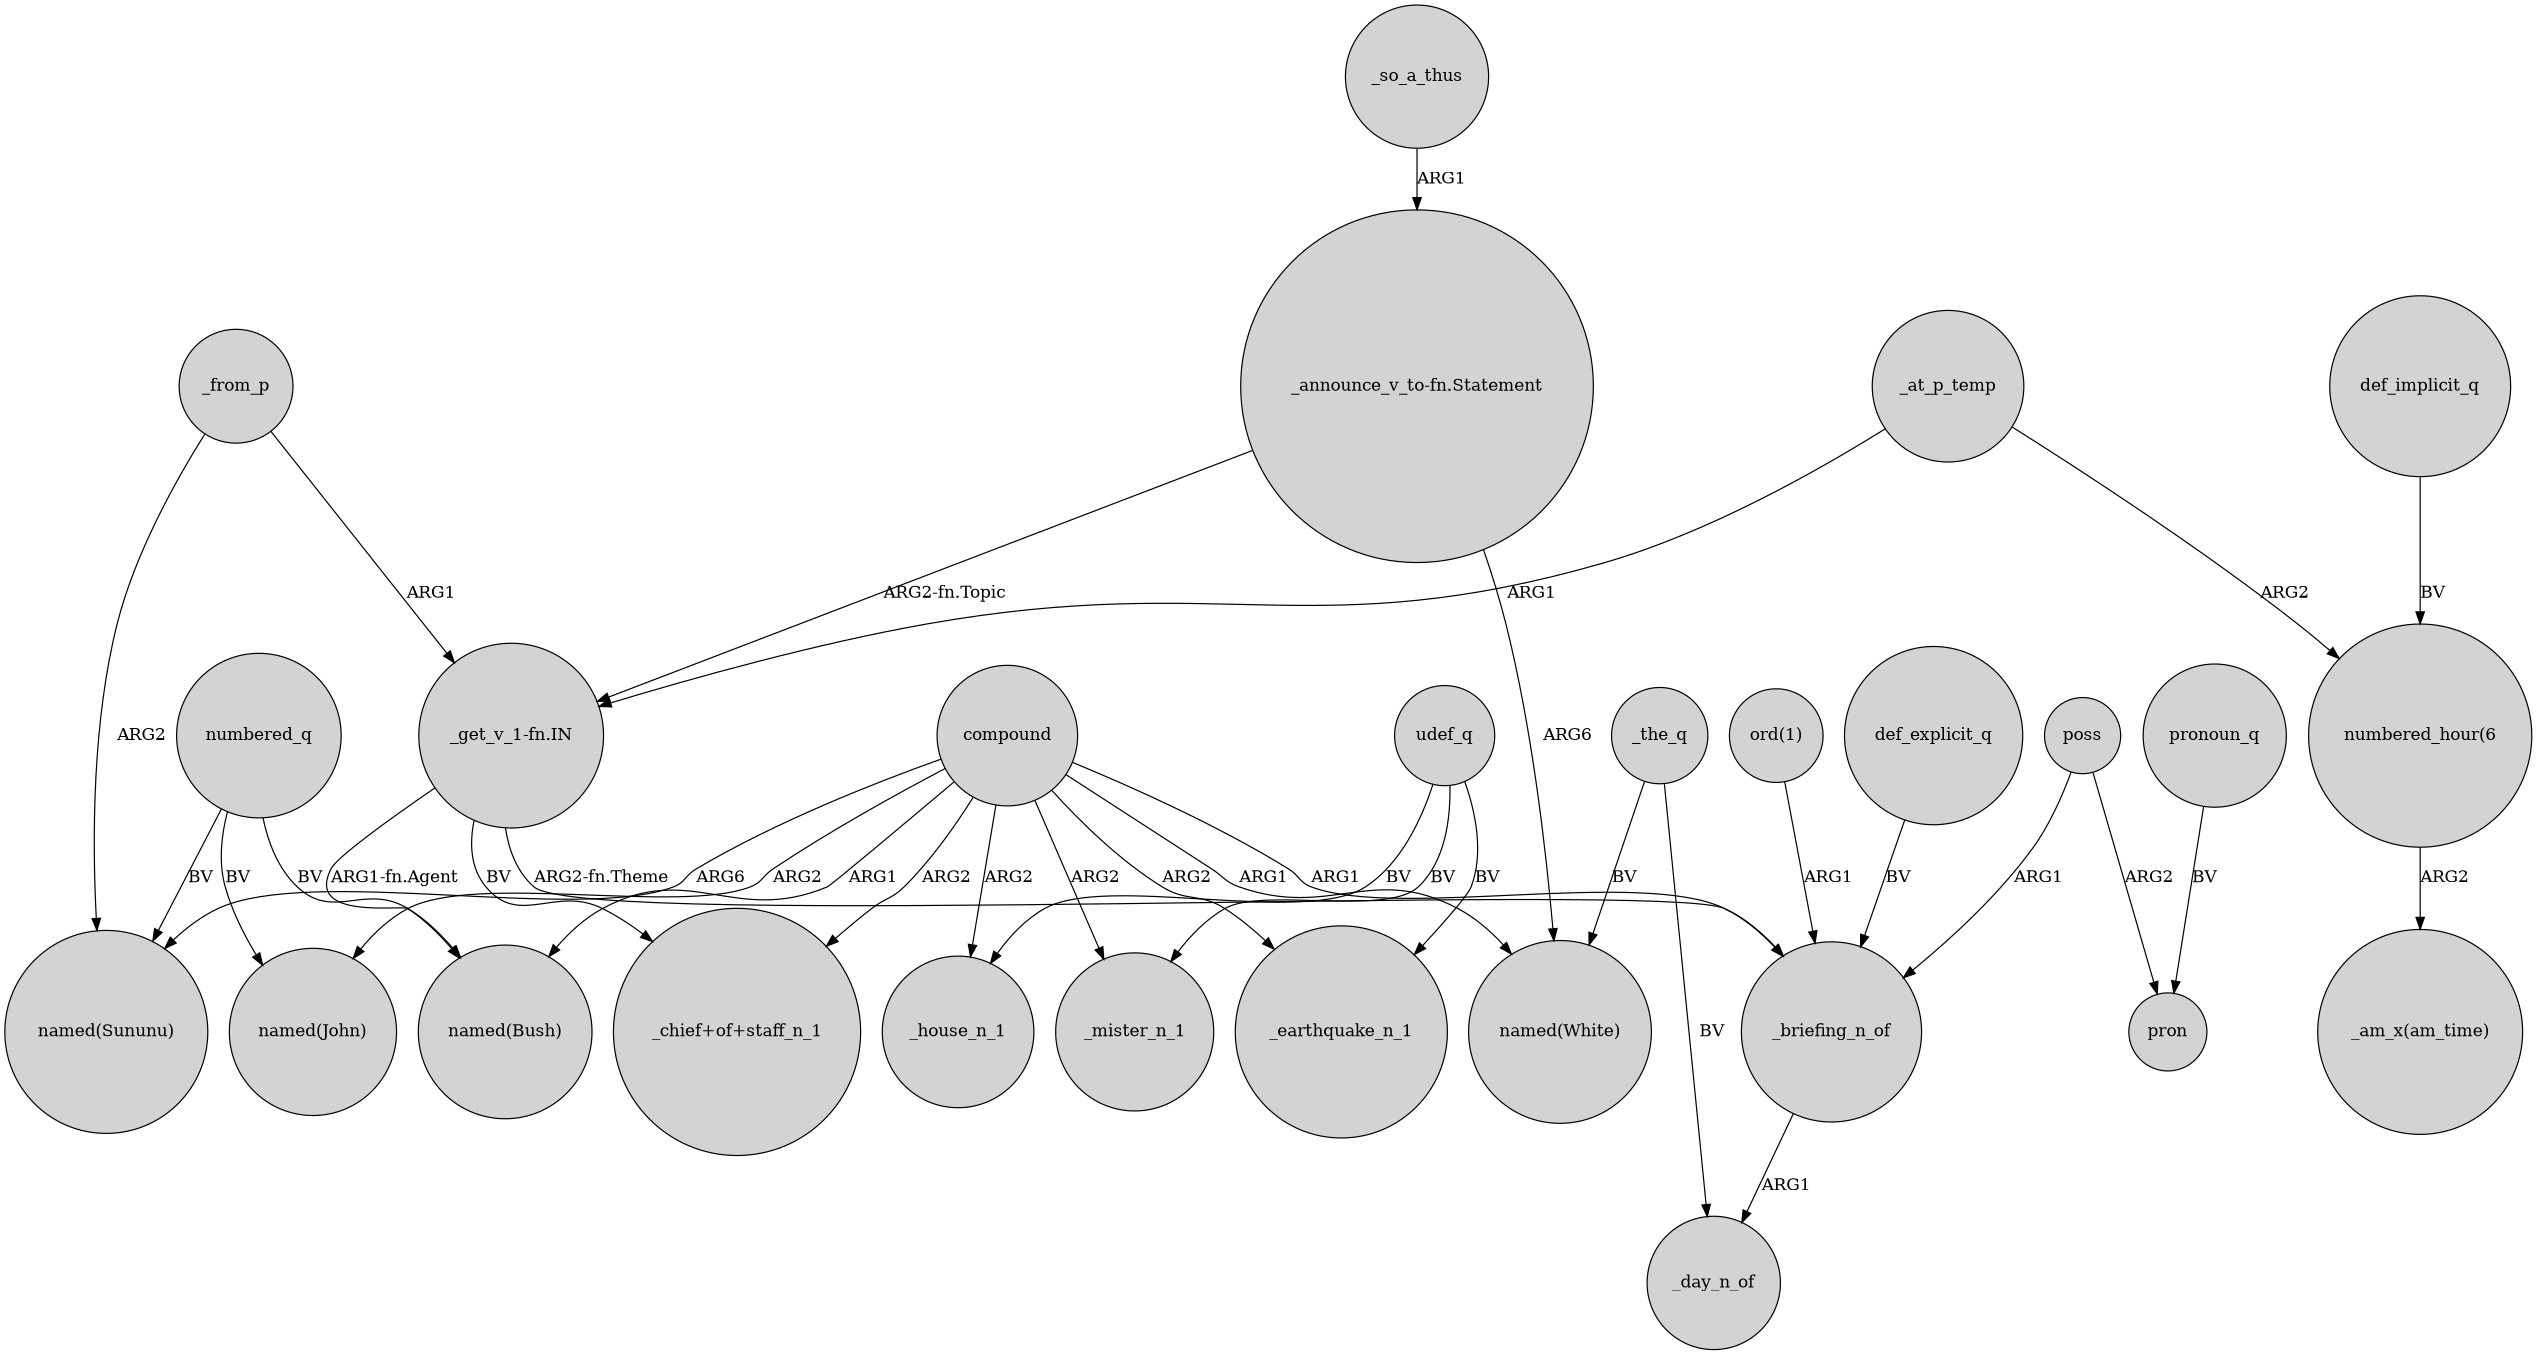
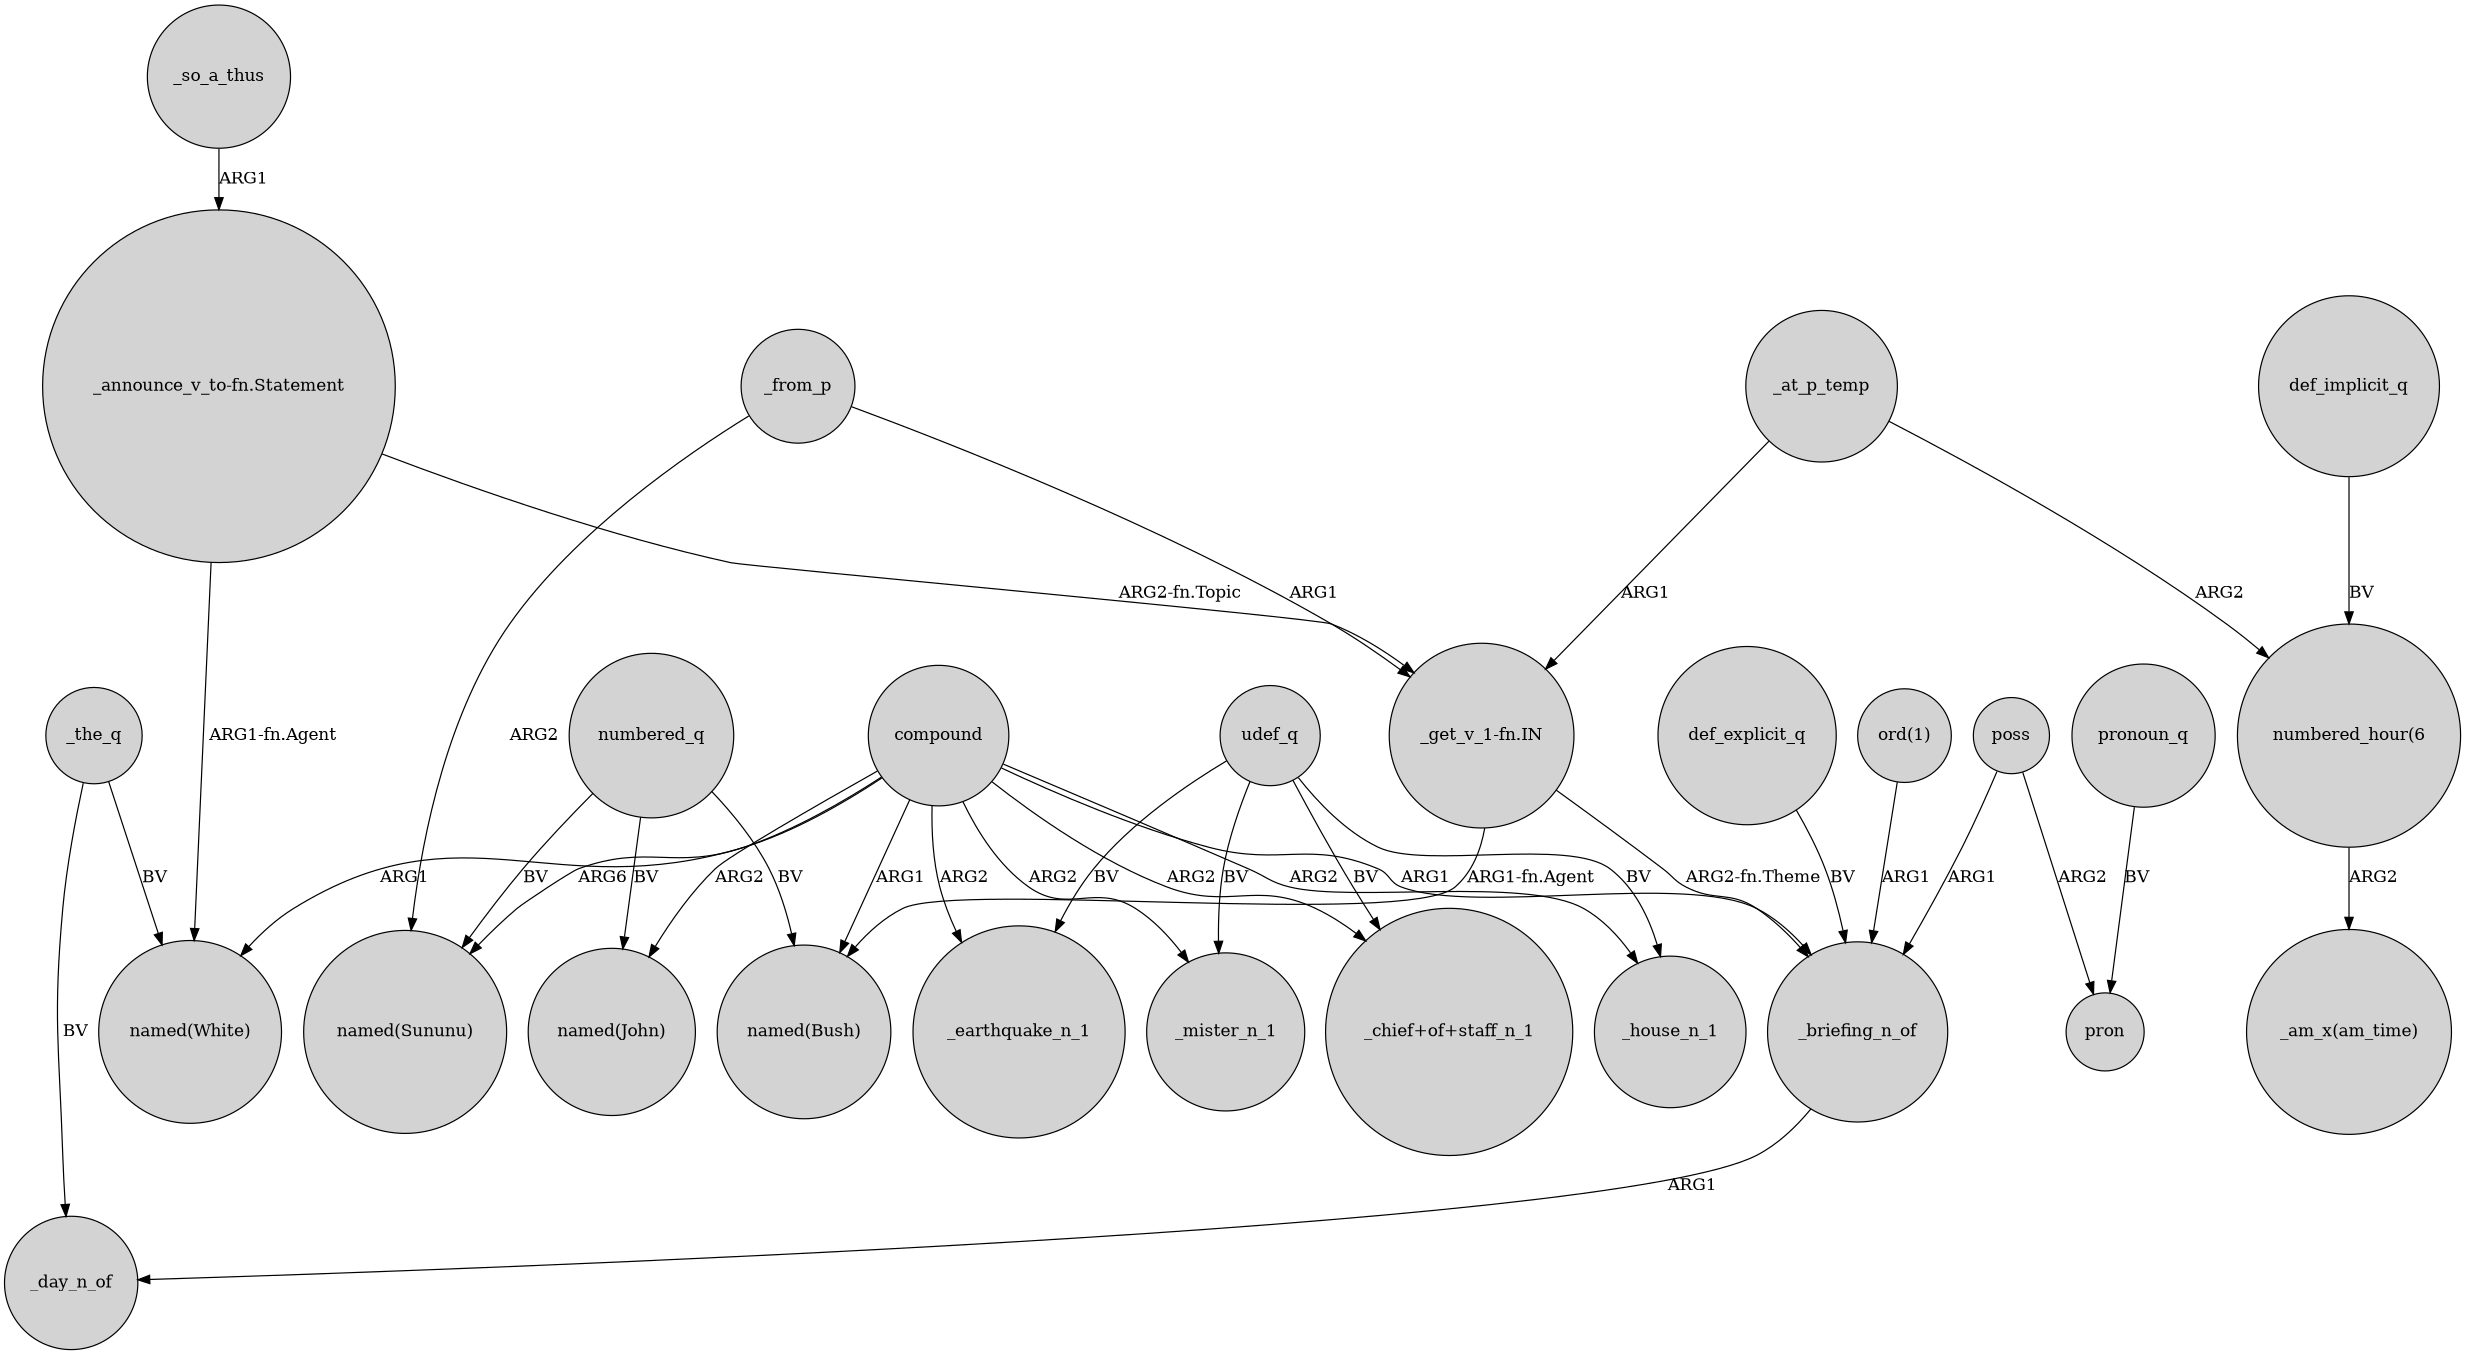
edge "_announce_v_to-fn.Statement" -> "named(White)": label "ARG6" -> "ARG1-fn.Agent"
edge "_get_v_1-fn.IN" -> "_chief+of+staff_n_1": now "udef_q" -> "_chief+of+staff_n_1"
